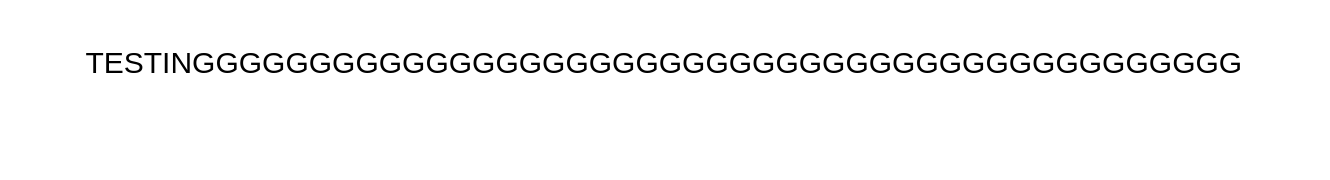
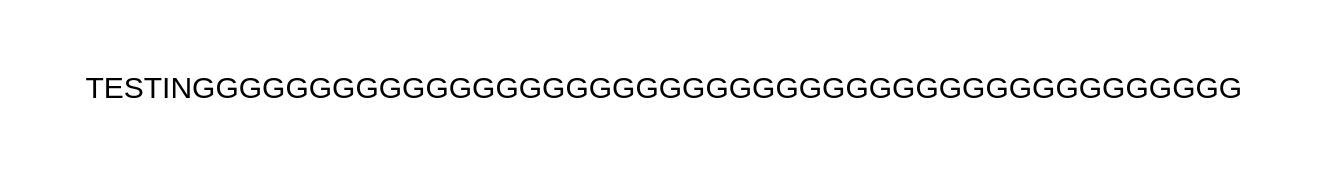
node "TESTINGGGGGGGGGGGGGGGGGGGGGGGGGGGGGGGGGGGGGGGGGGGGG": moved (664, 64) -> (664, 89)
